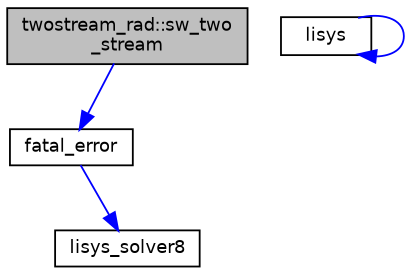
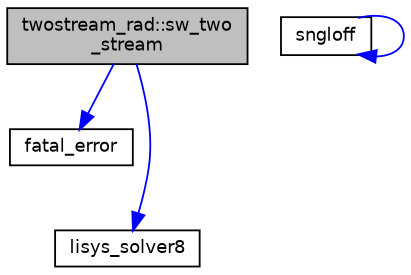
node "lisys": label "lisys" -> "sngloff"
edge "fatal_error" -> "lisys_solver8": now "twostream_rad::sw_two _stream" -> "lisys_solver8"
